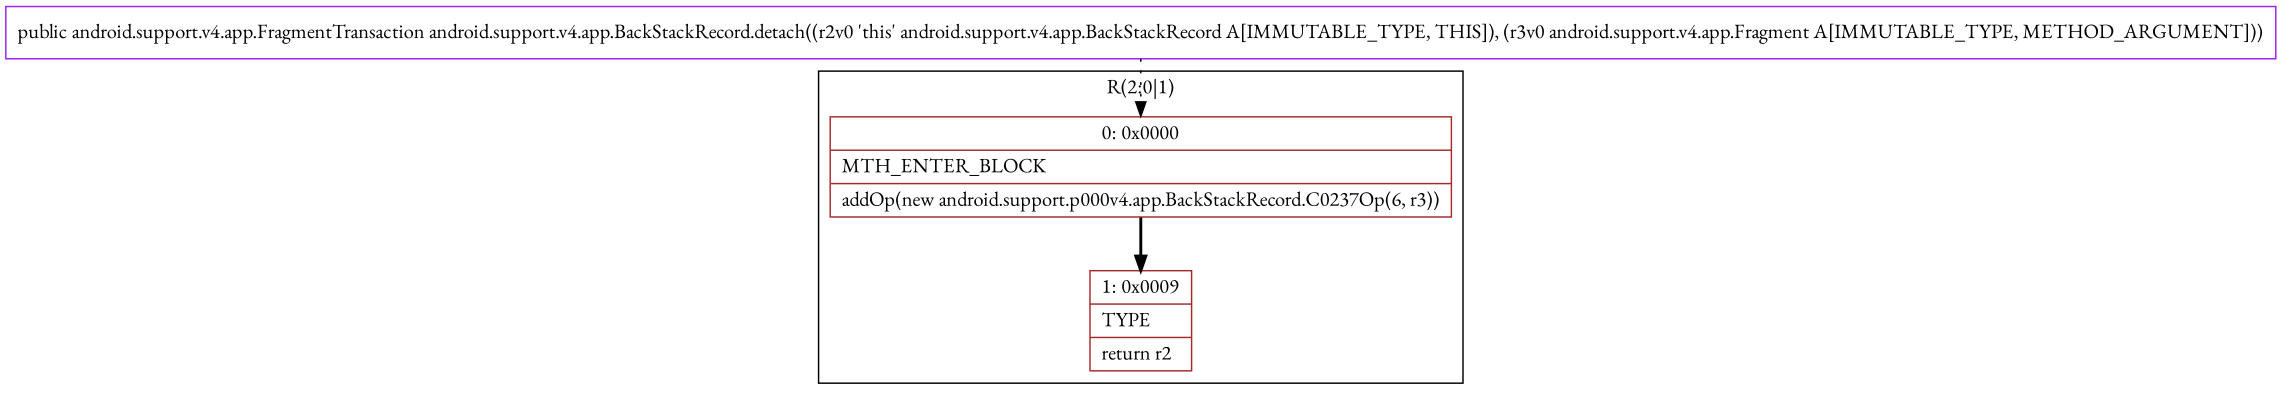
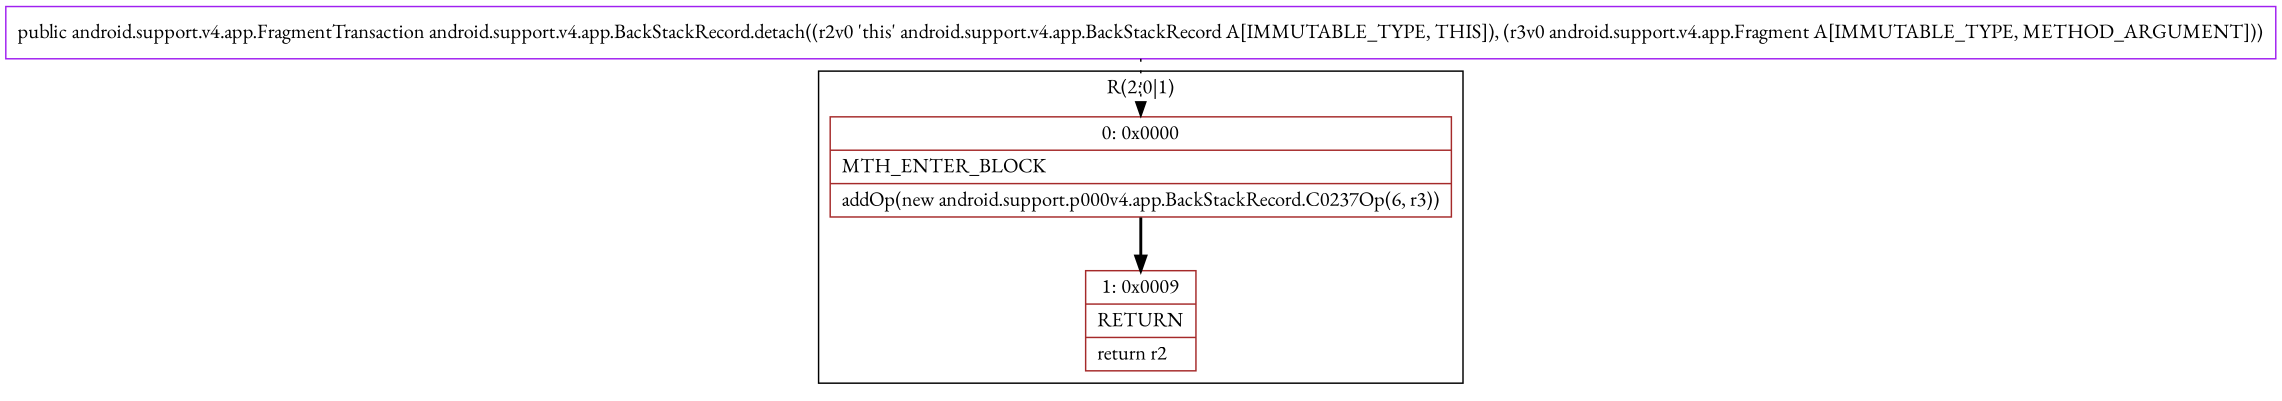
node "1: 0x0009": text "TYPE" -> "RETURN"
